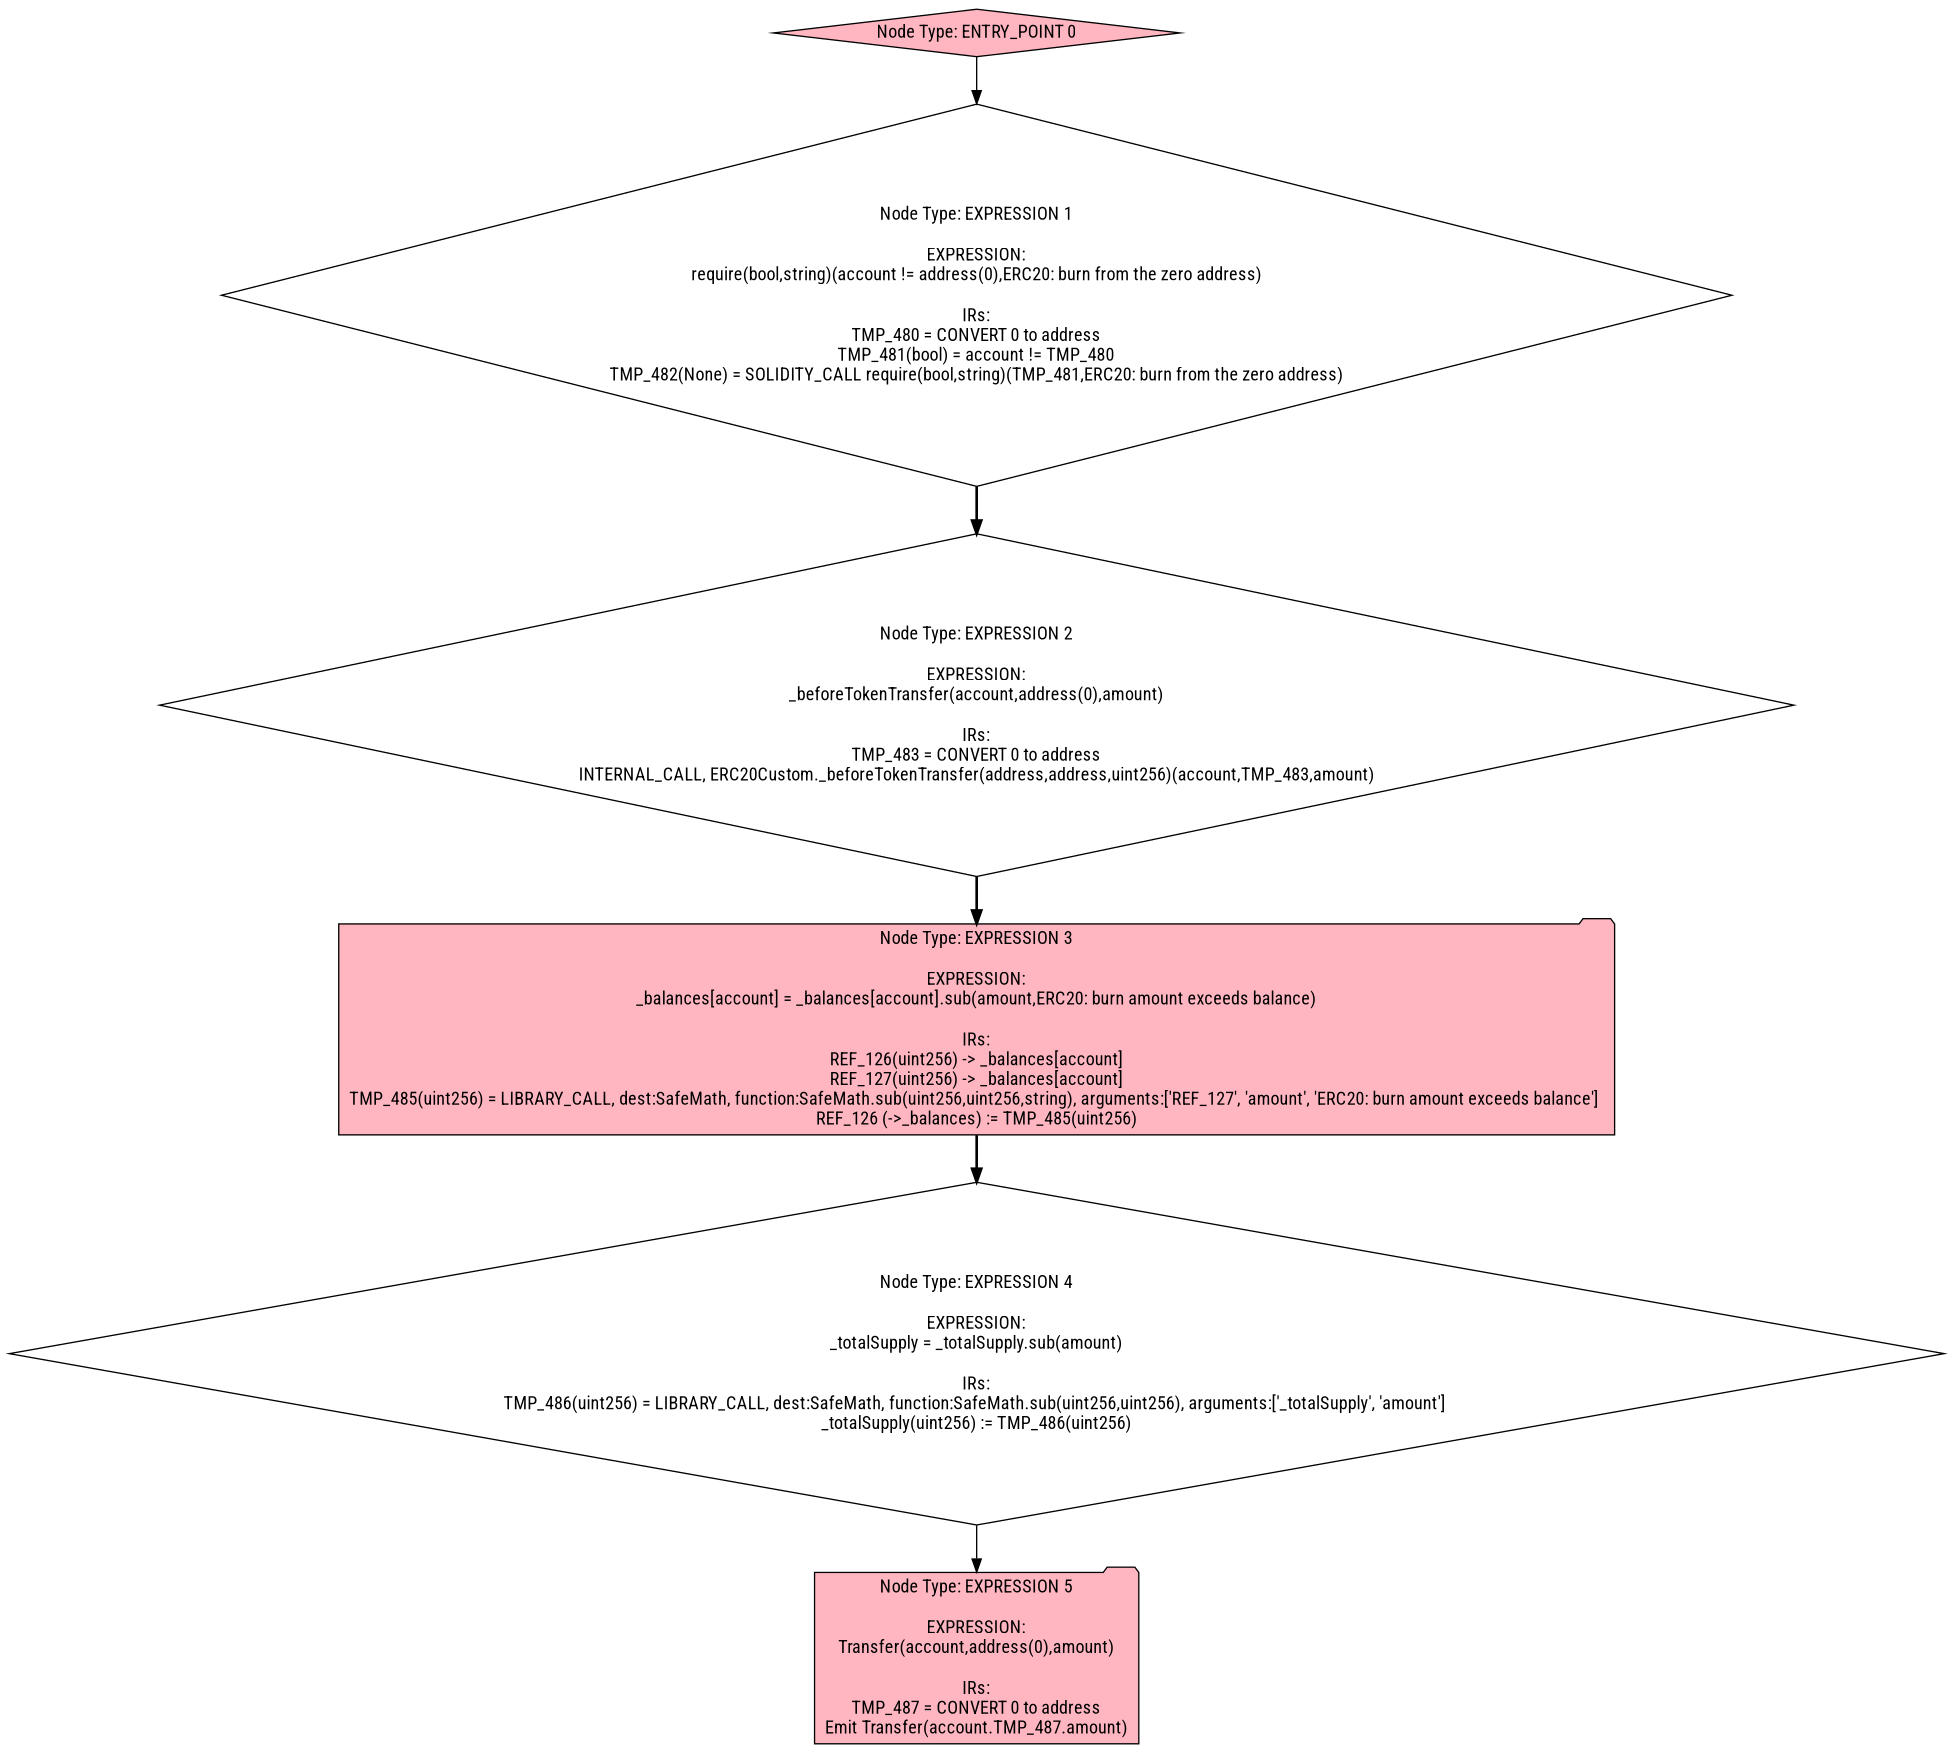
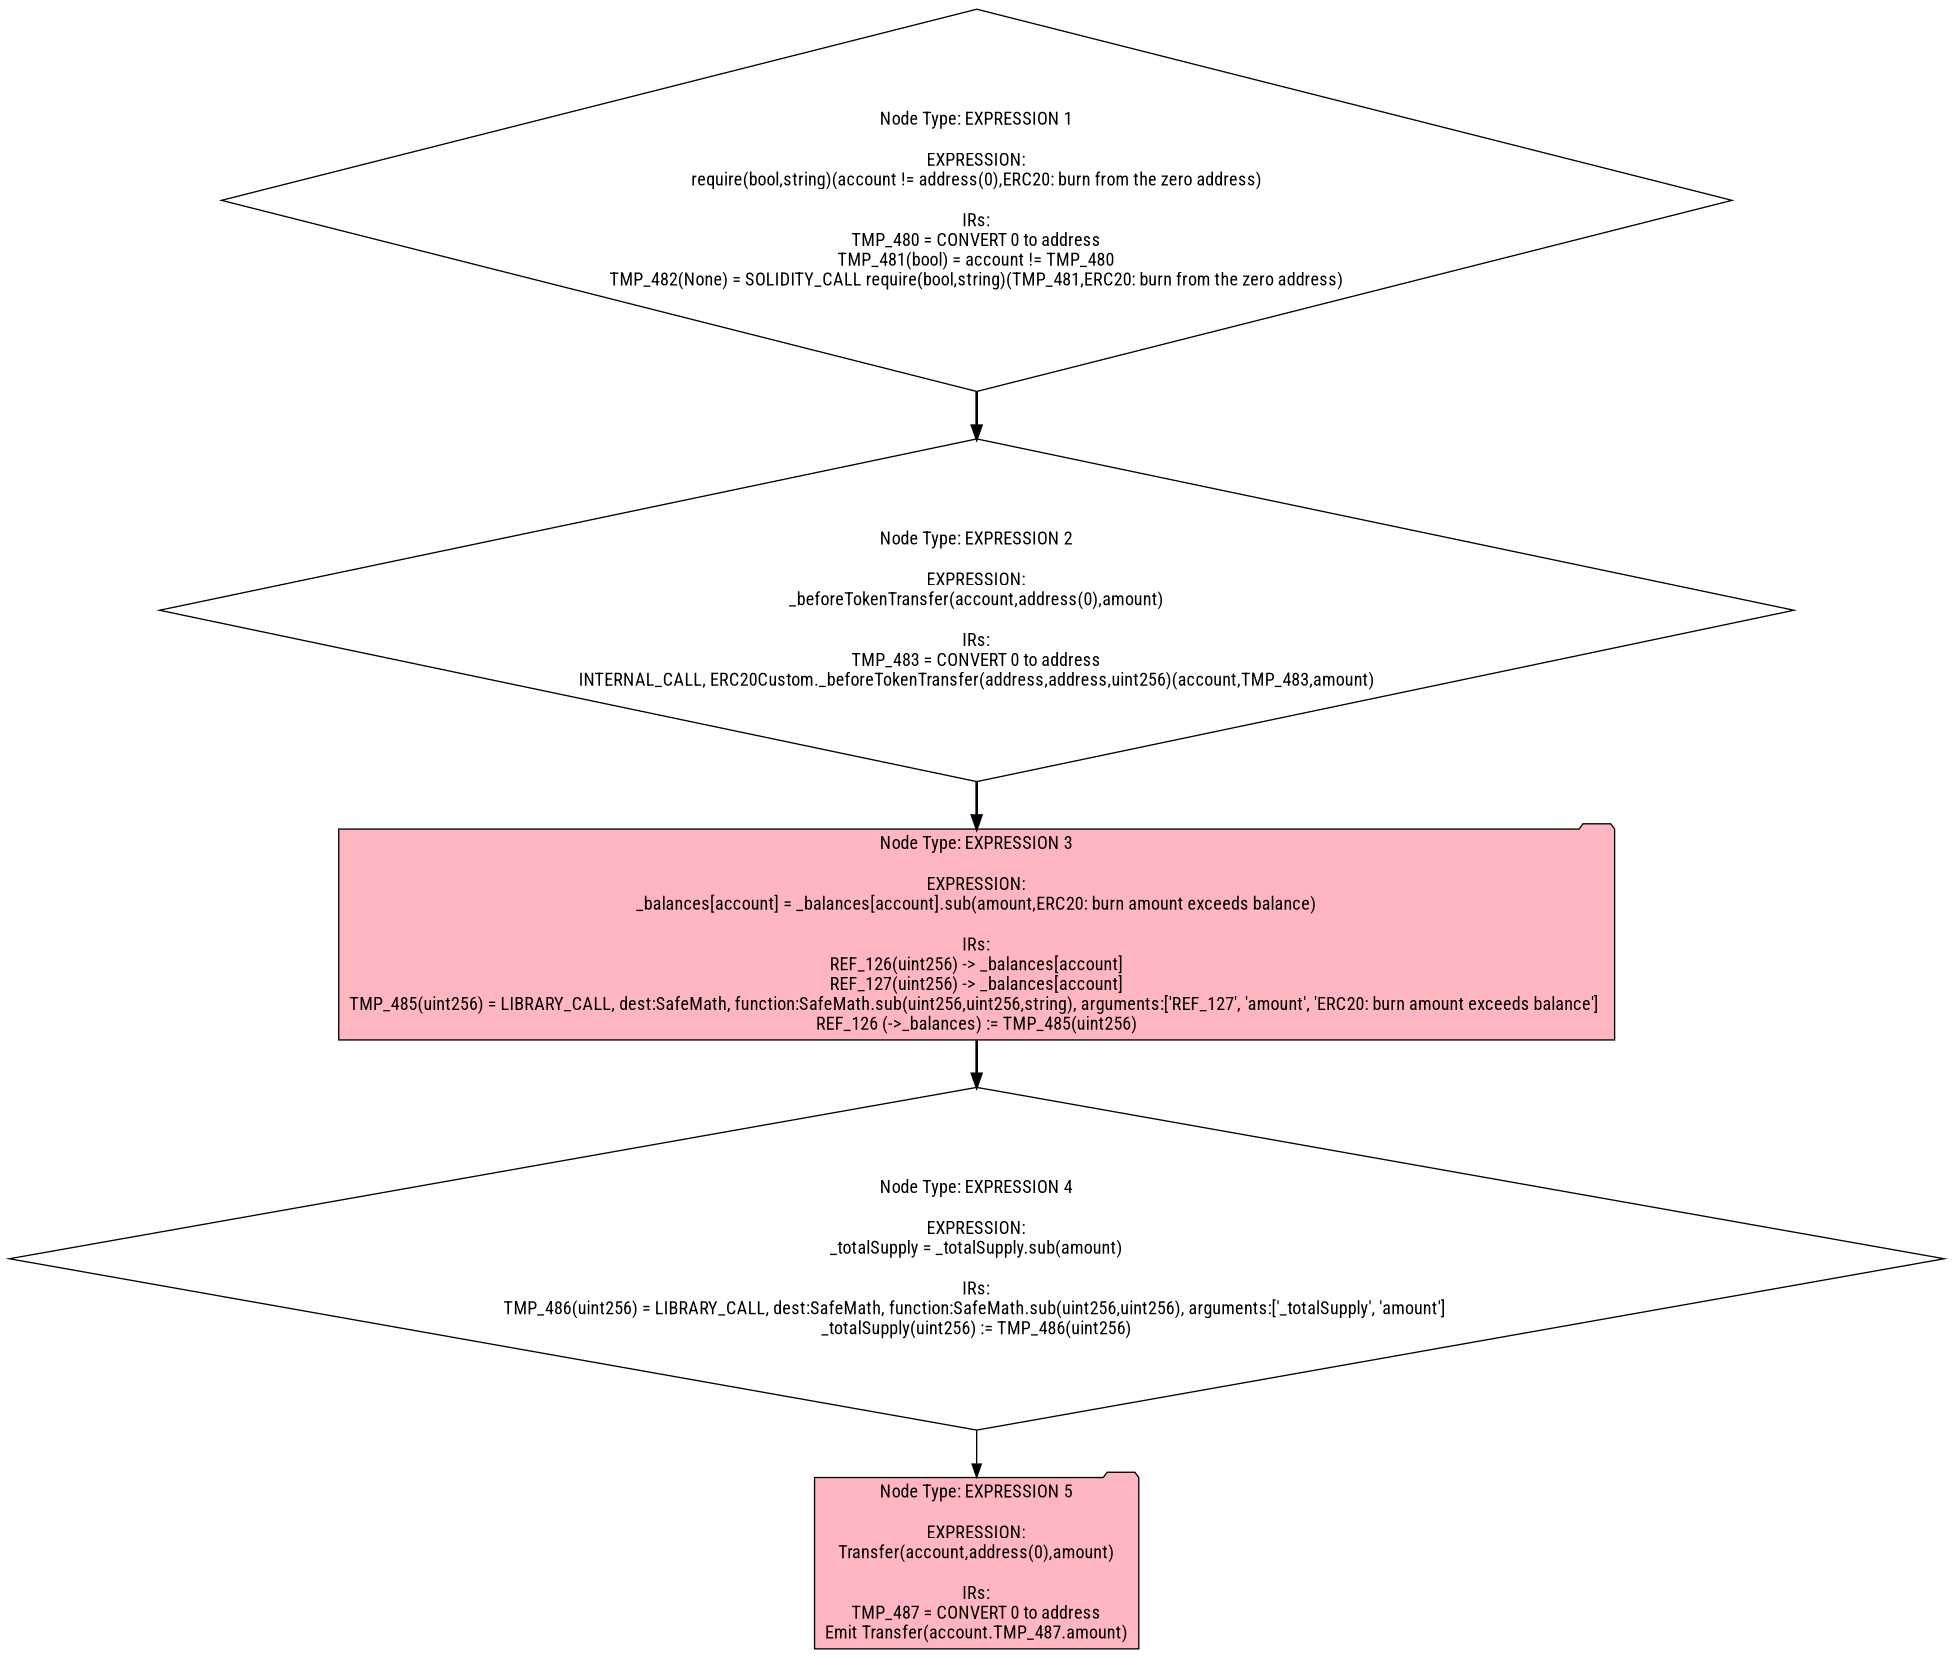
node "Node Type: ENTRY_POINT 0": removed
